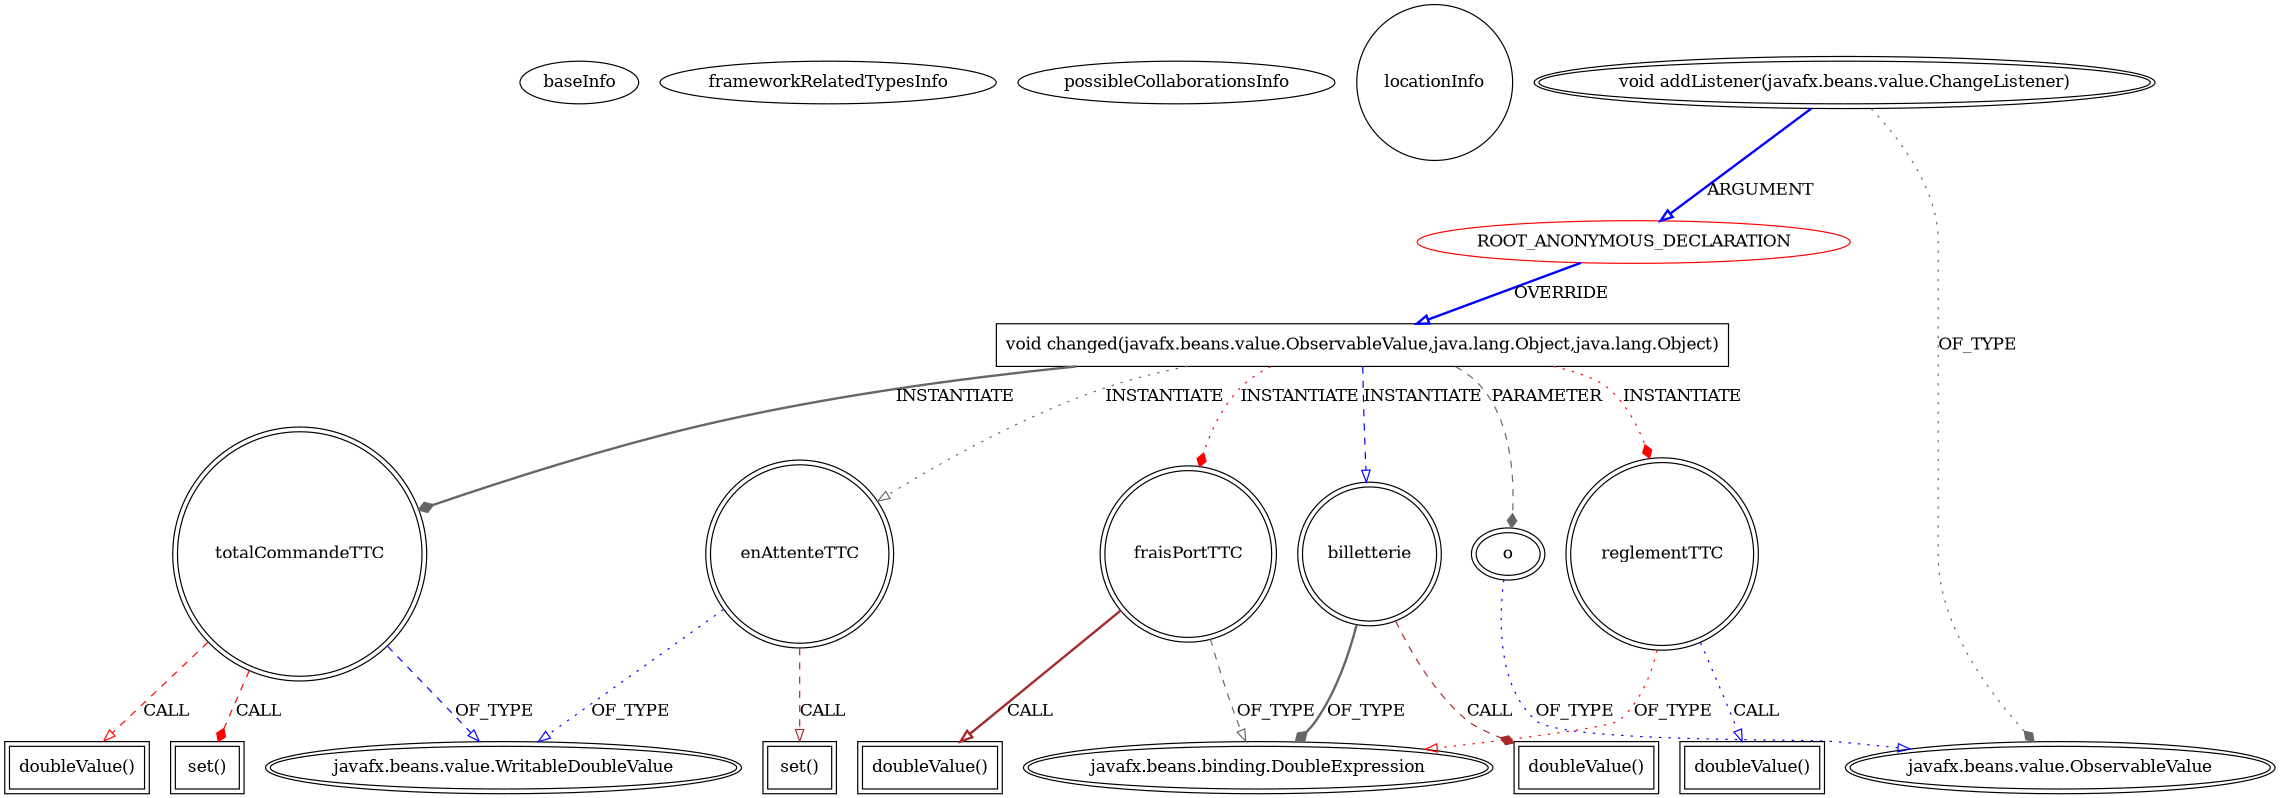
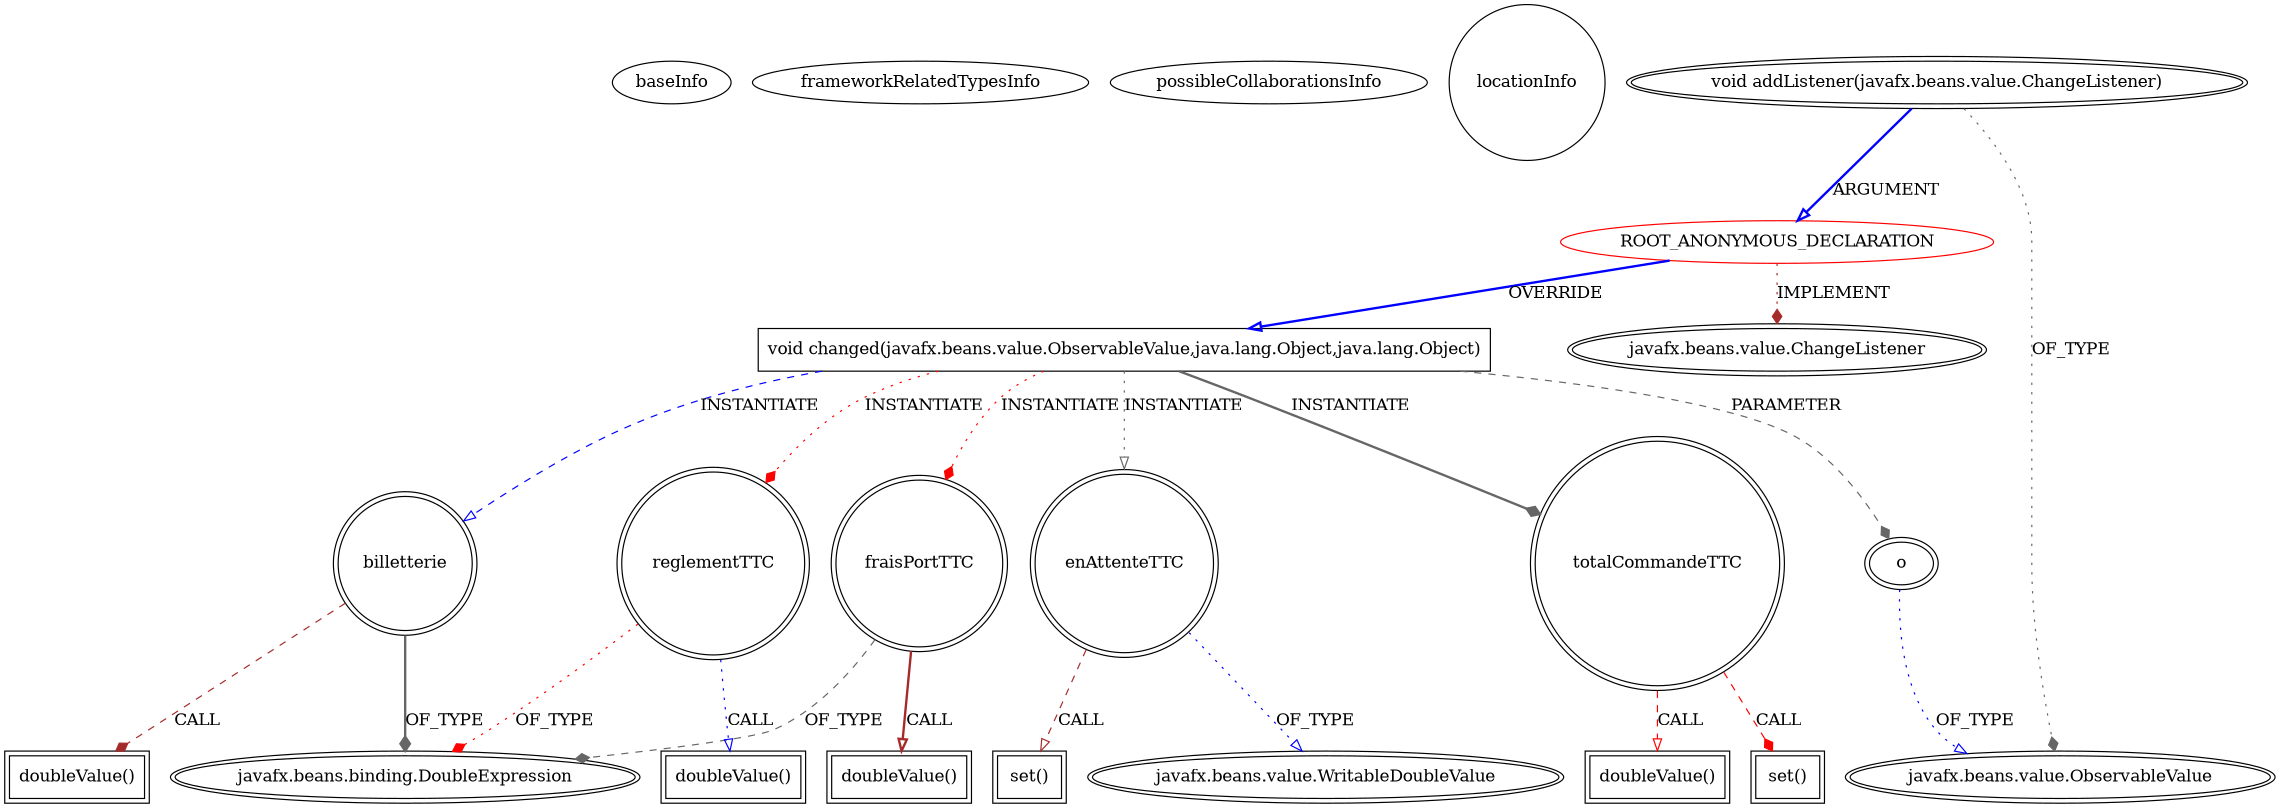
node "javafx.beans.value.ChangeListener": added
edge "fraisPortTTC" -> "javafx.beans.binding.DoubleExpression": arrowhead onormal -> diamond
edge "totalCommandeTTC" -> "javafx.beans.value.WritableDoubleValue": removed, label "OF_TYPE"
edge "reglementTTC" -> "javafx.beans.binding.DoubleExpression": arrowhead onormal -> diamond
